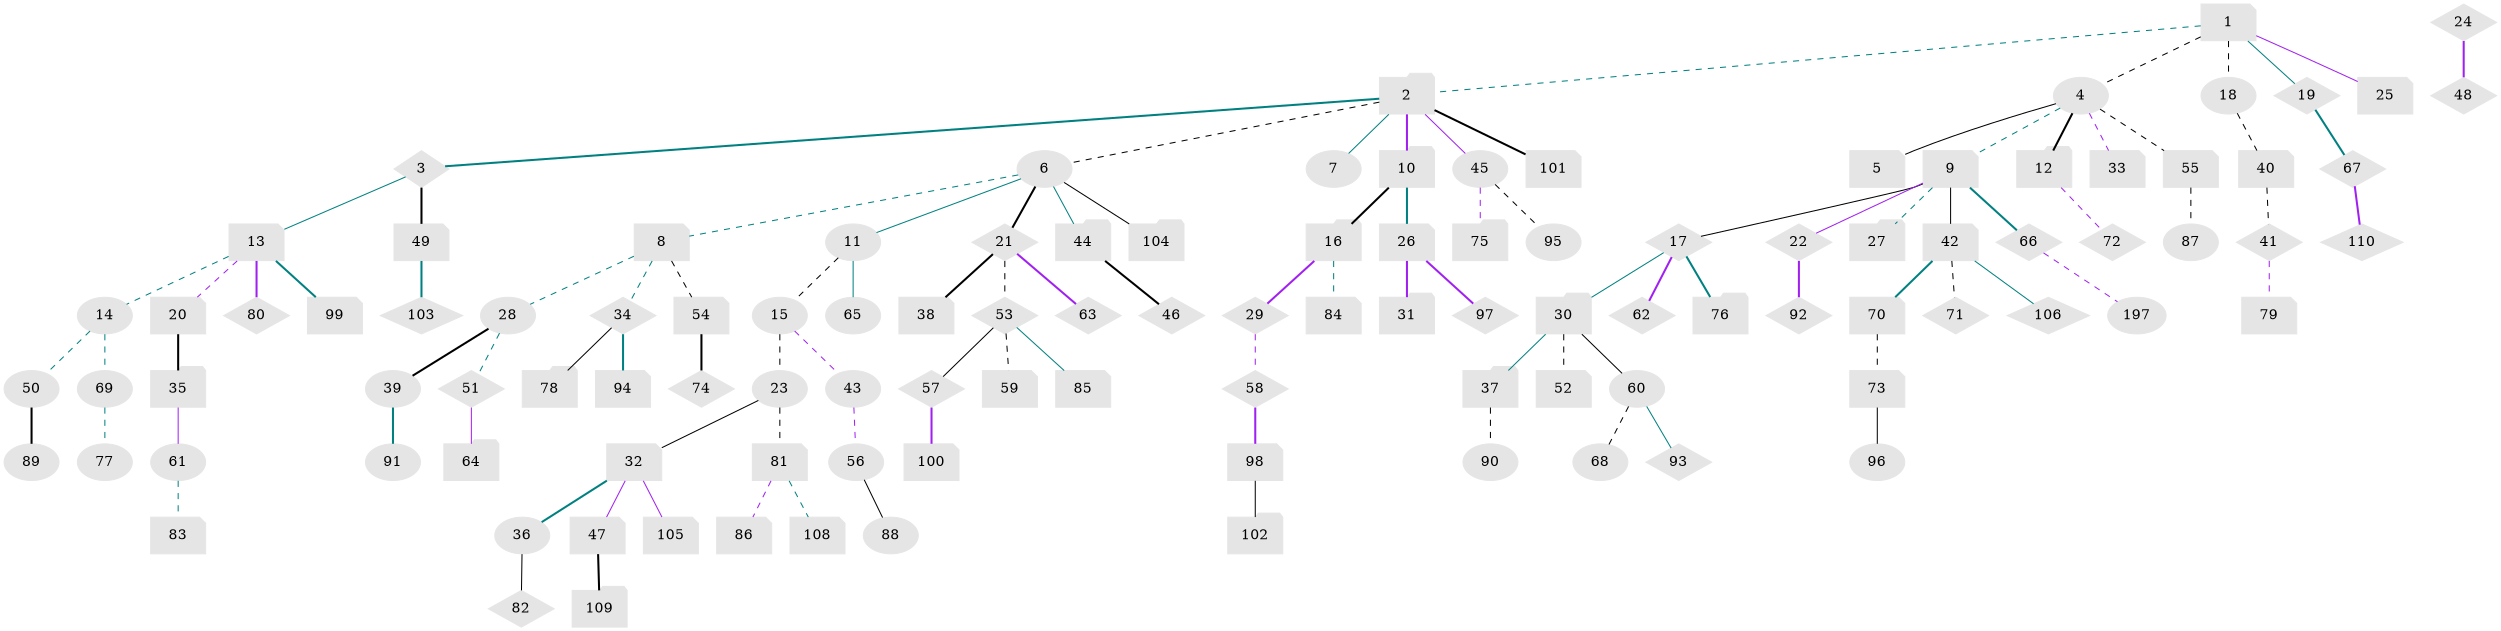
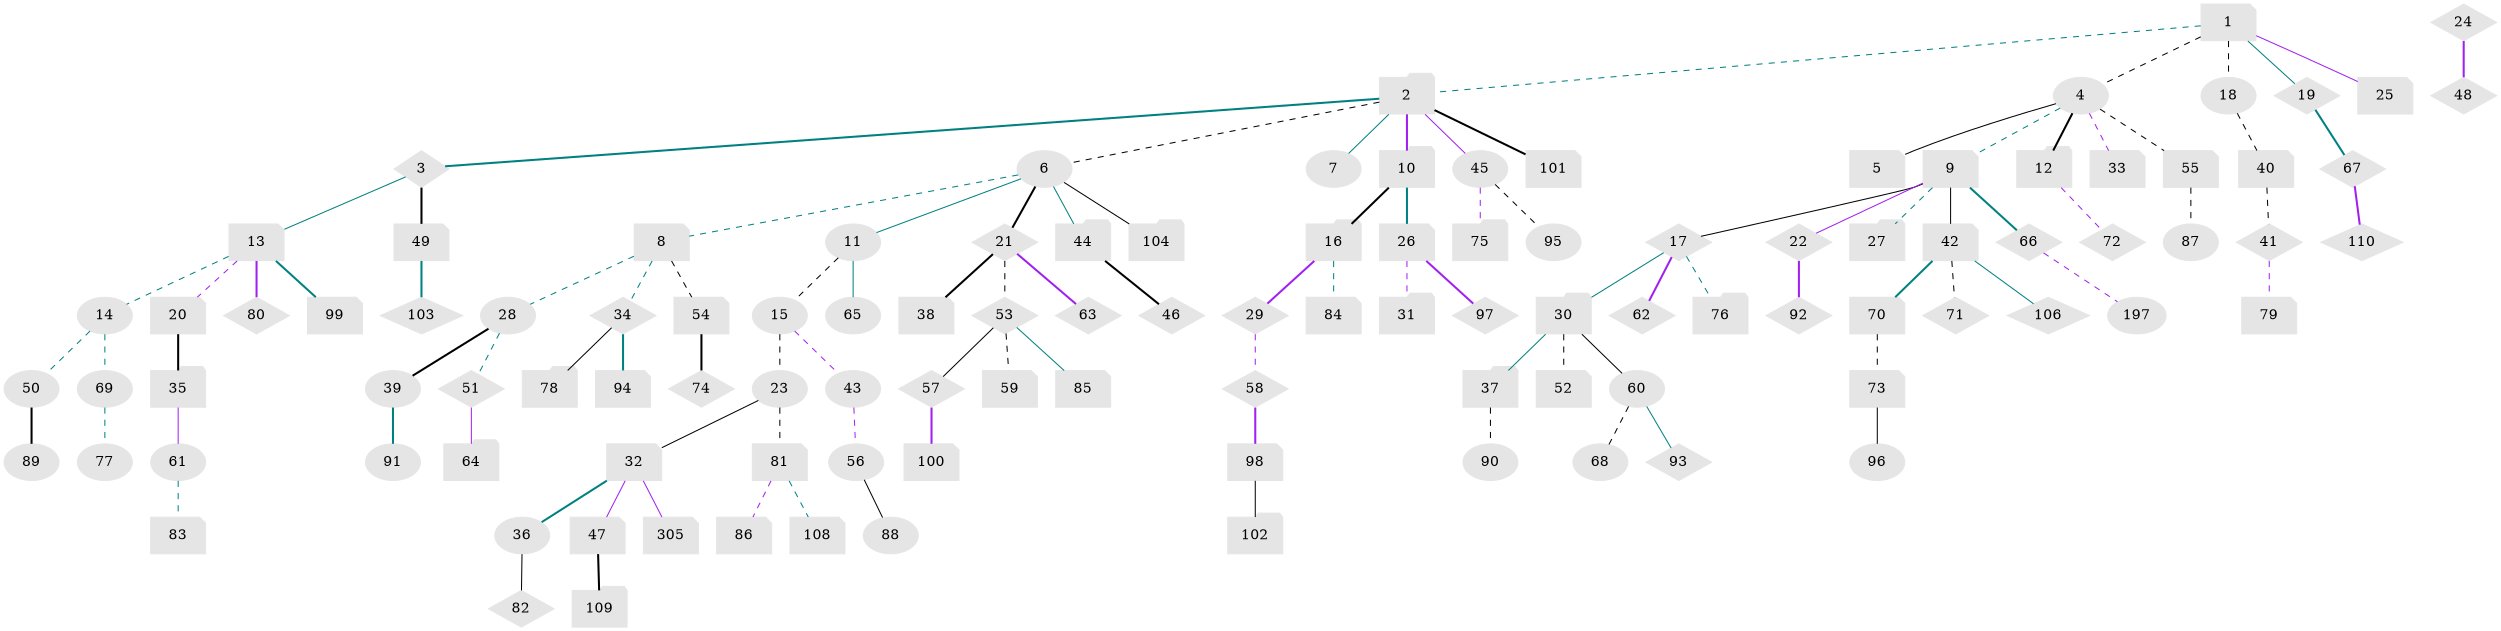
edge "17" -- "76": style bold -> dashed
edge "26" -- "31": style bold -> dashed
node "105": label "105" -> "305"
